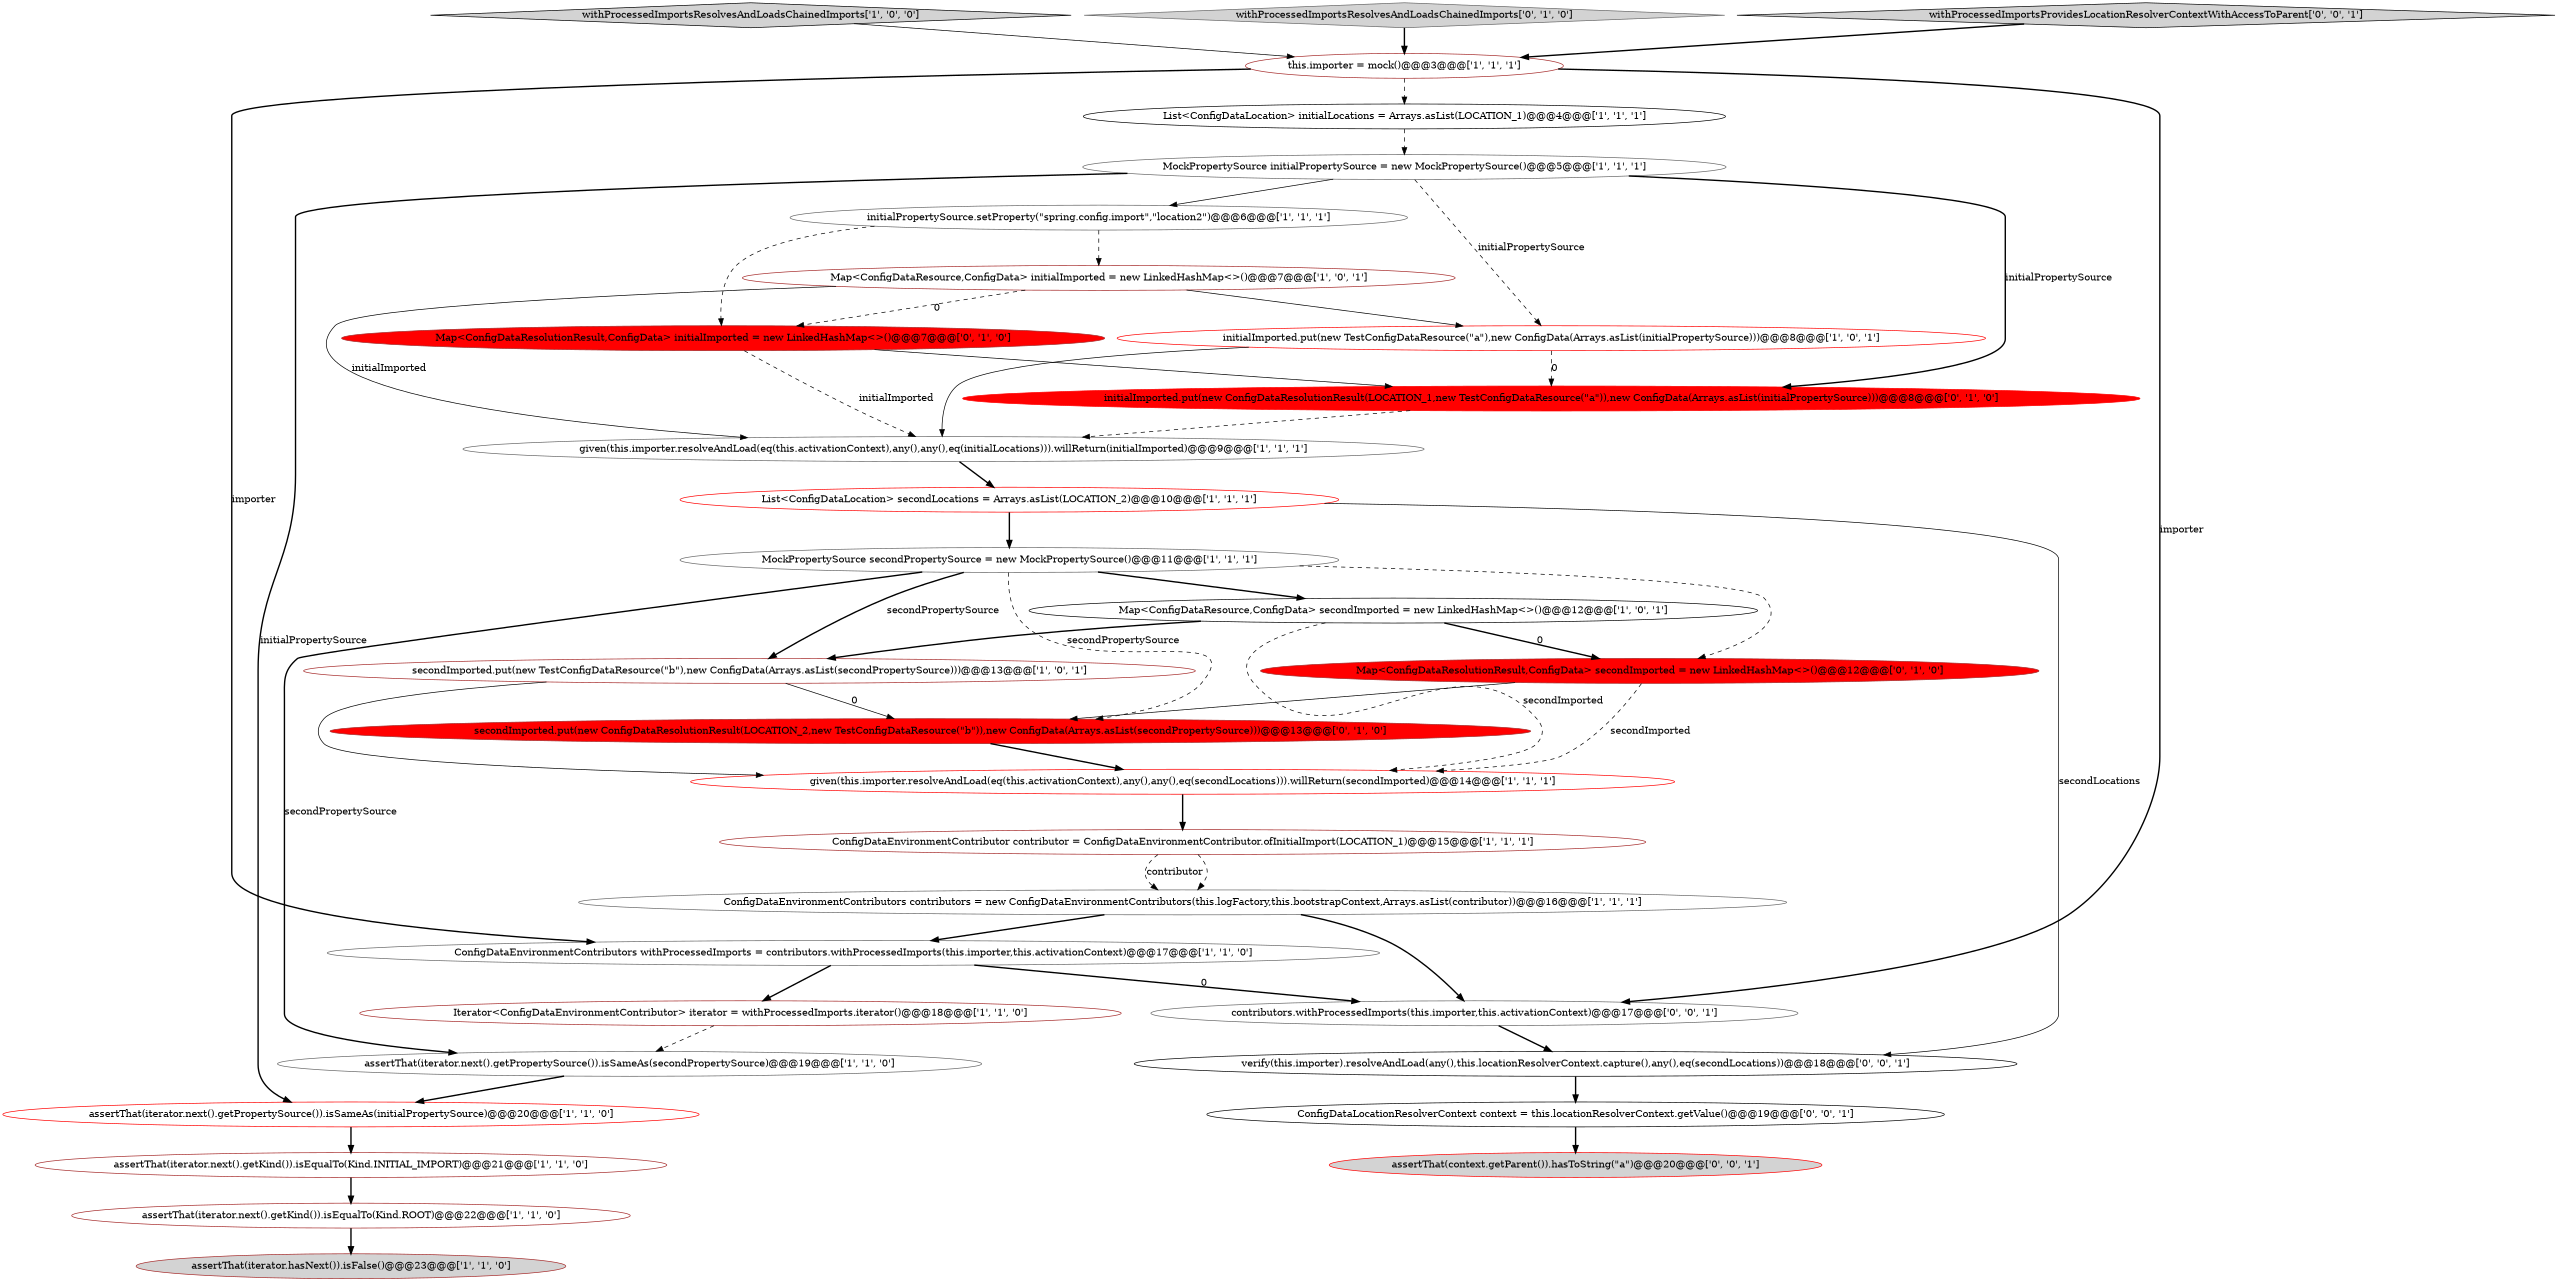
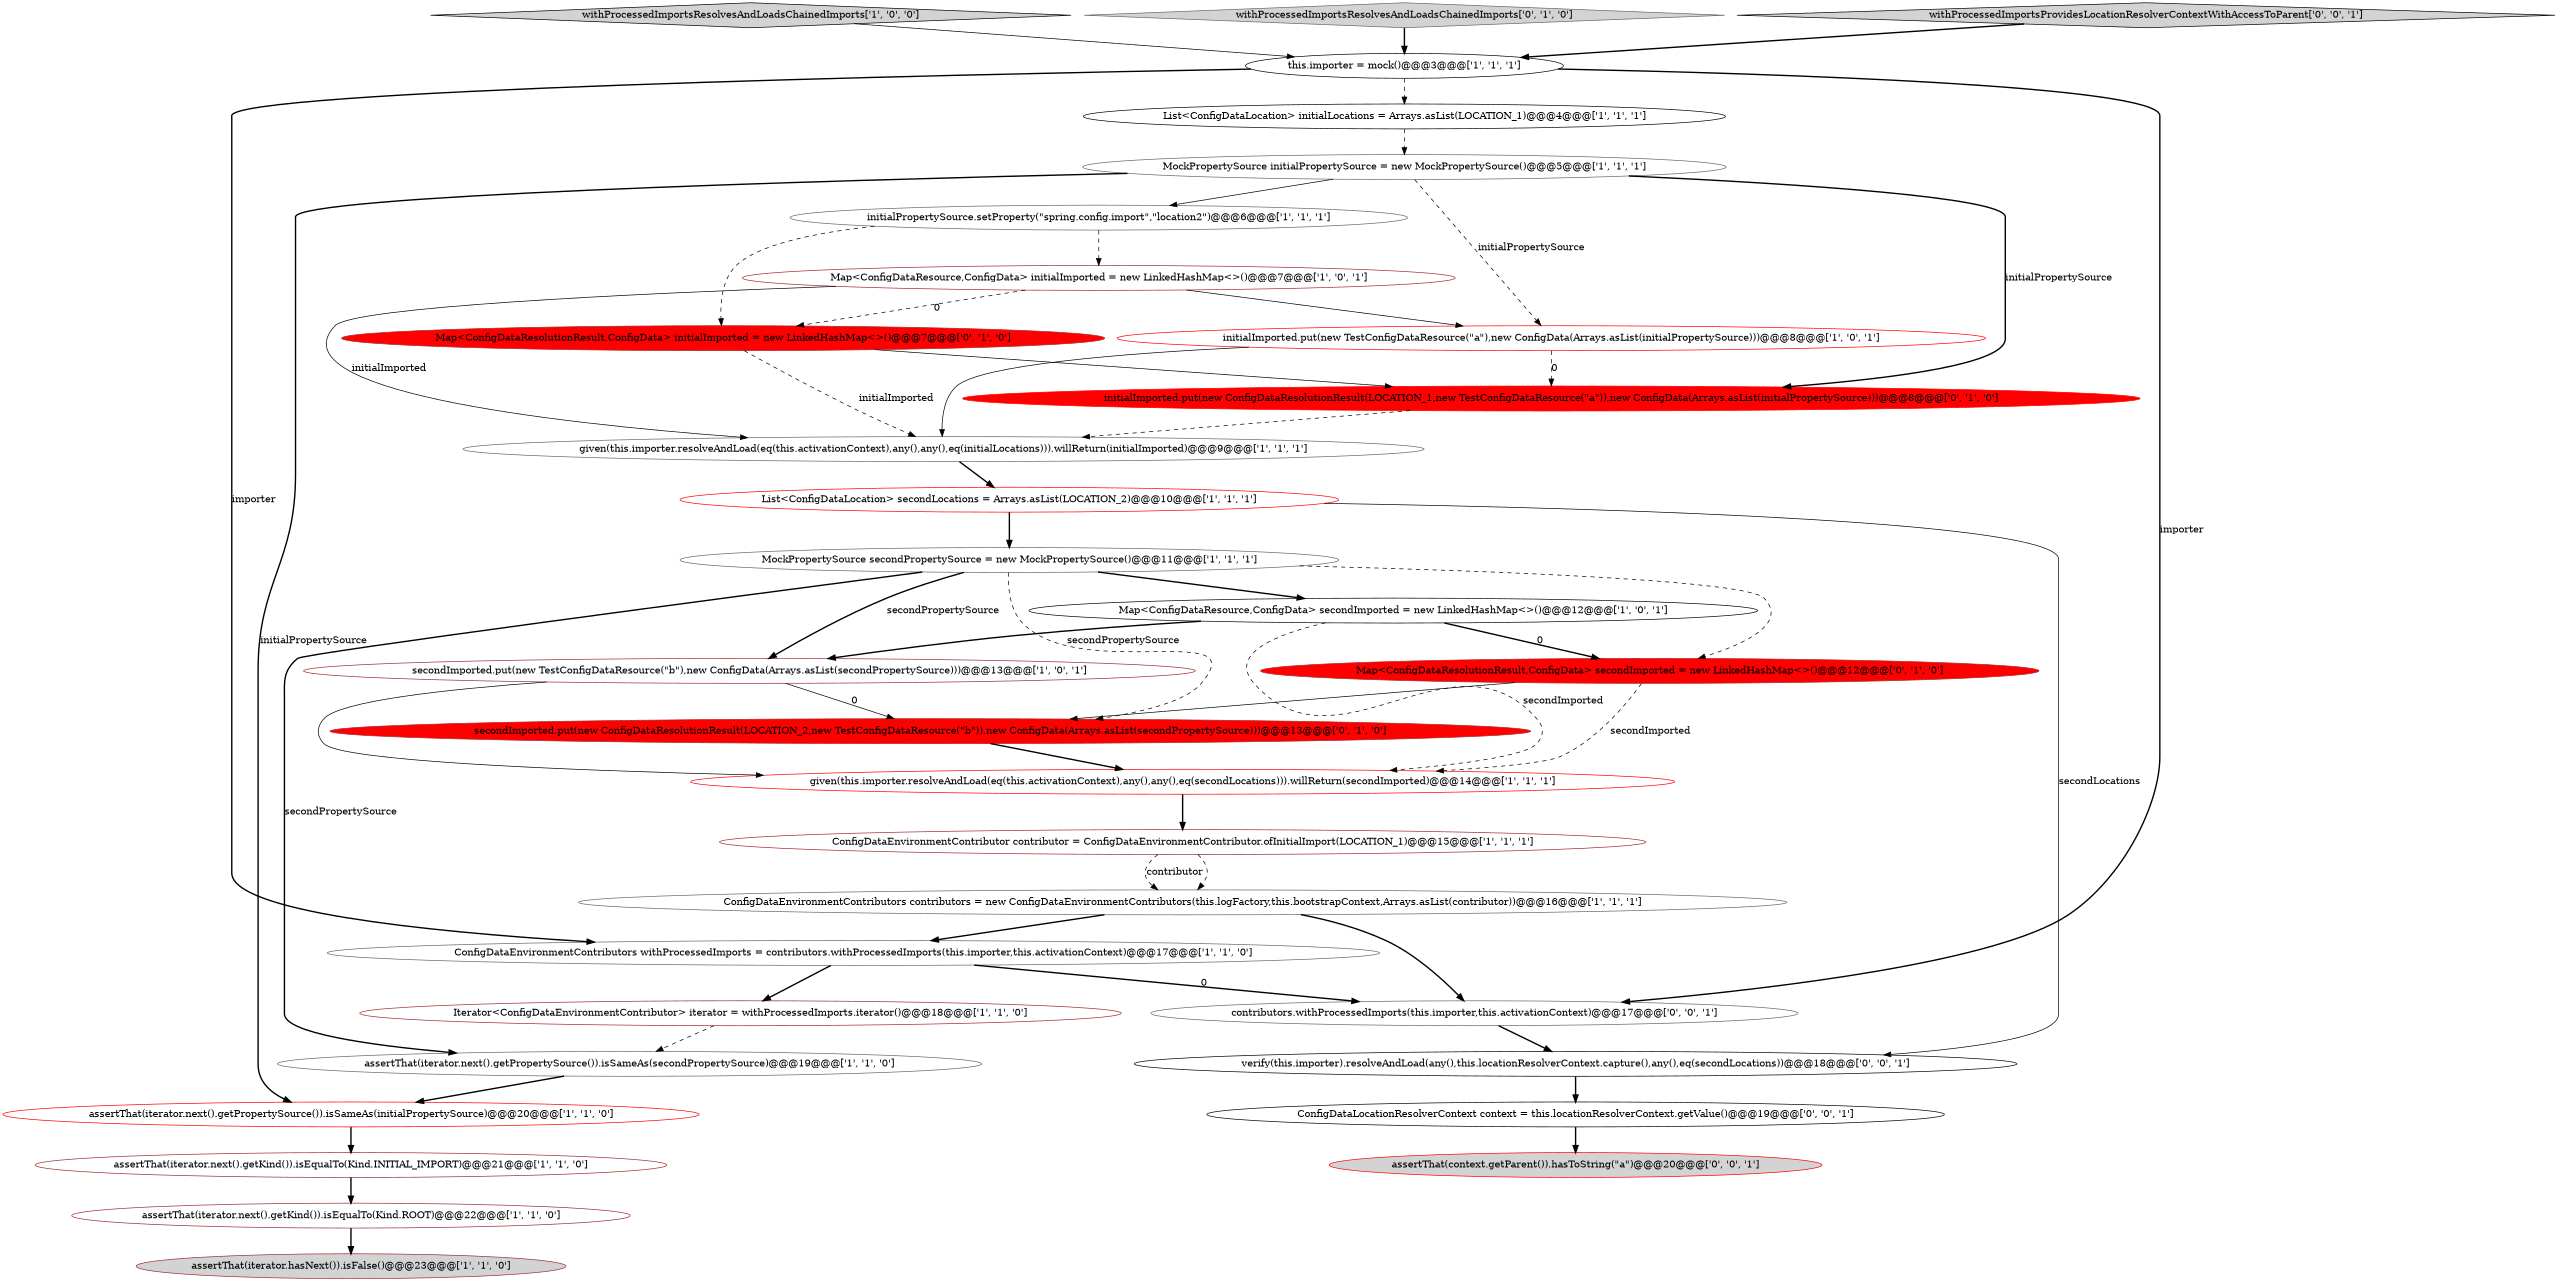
node "this.importer = mock()@@@3@@@['1', '1', '1']": color brown -> black
